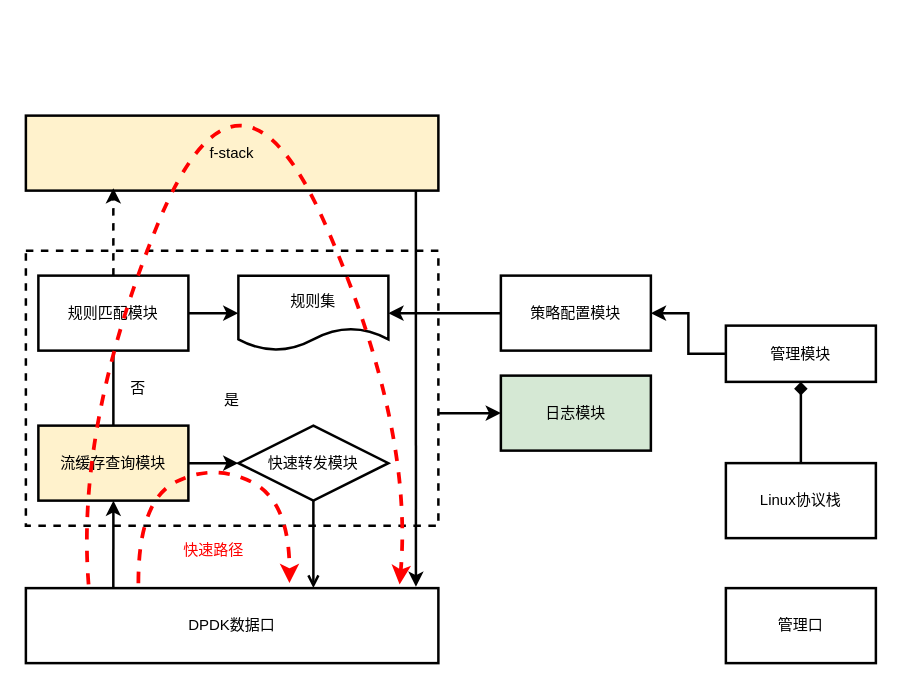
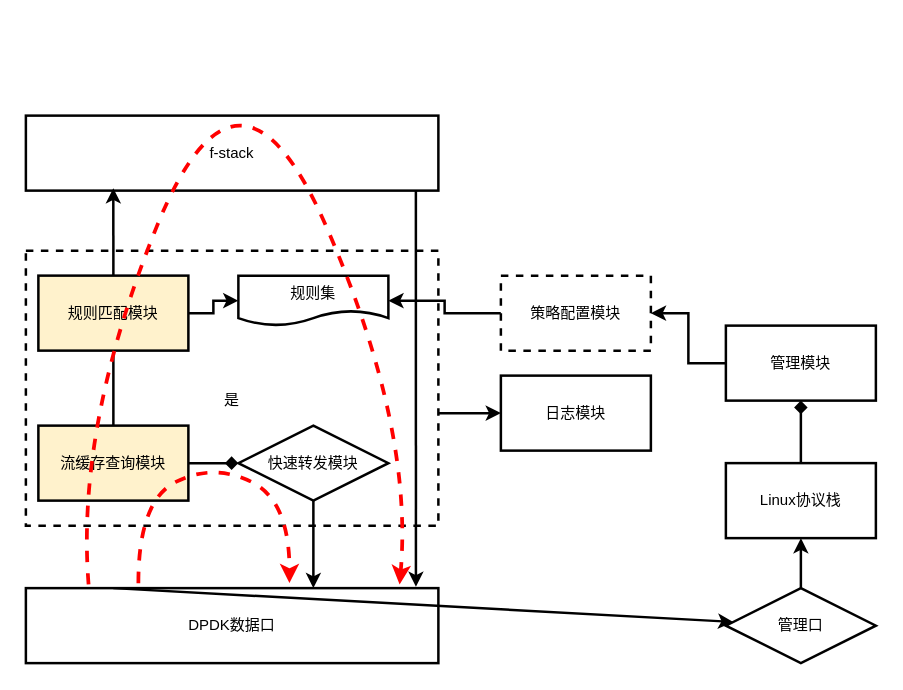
node "f-stack": fillcolor #fff2cc -> #ffffff
edge "规则匹配模块" -> "f-stack": style dashed -> solid
node "规则匹配模块": fillcolor #ffffff -> #fff2cc
node "规则集": size 150x75 -> 150x50
node "策略配置模块": style solid -> dashed
node "管理模块": size 150x56 -> 150x75
node "否": removed
node "日志模块": fillcolor #d5e8d4 -> #ffffff
edge "流缓存查询模块" -> "快速转发模块": arrowhead classic -> diamond
edge "DPDK数据口" -> "流缓存查询模块": now "DPDK数据口" -> "管理口"
node "快速路径": removed
edge "管理口" -> "Linux协议栈": added
edge "快速转发模块" -> "DPDK数据口": arrowhead open -> classic
node "管理口": shape rectangle -> diamond
